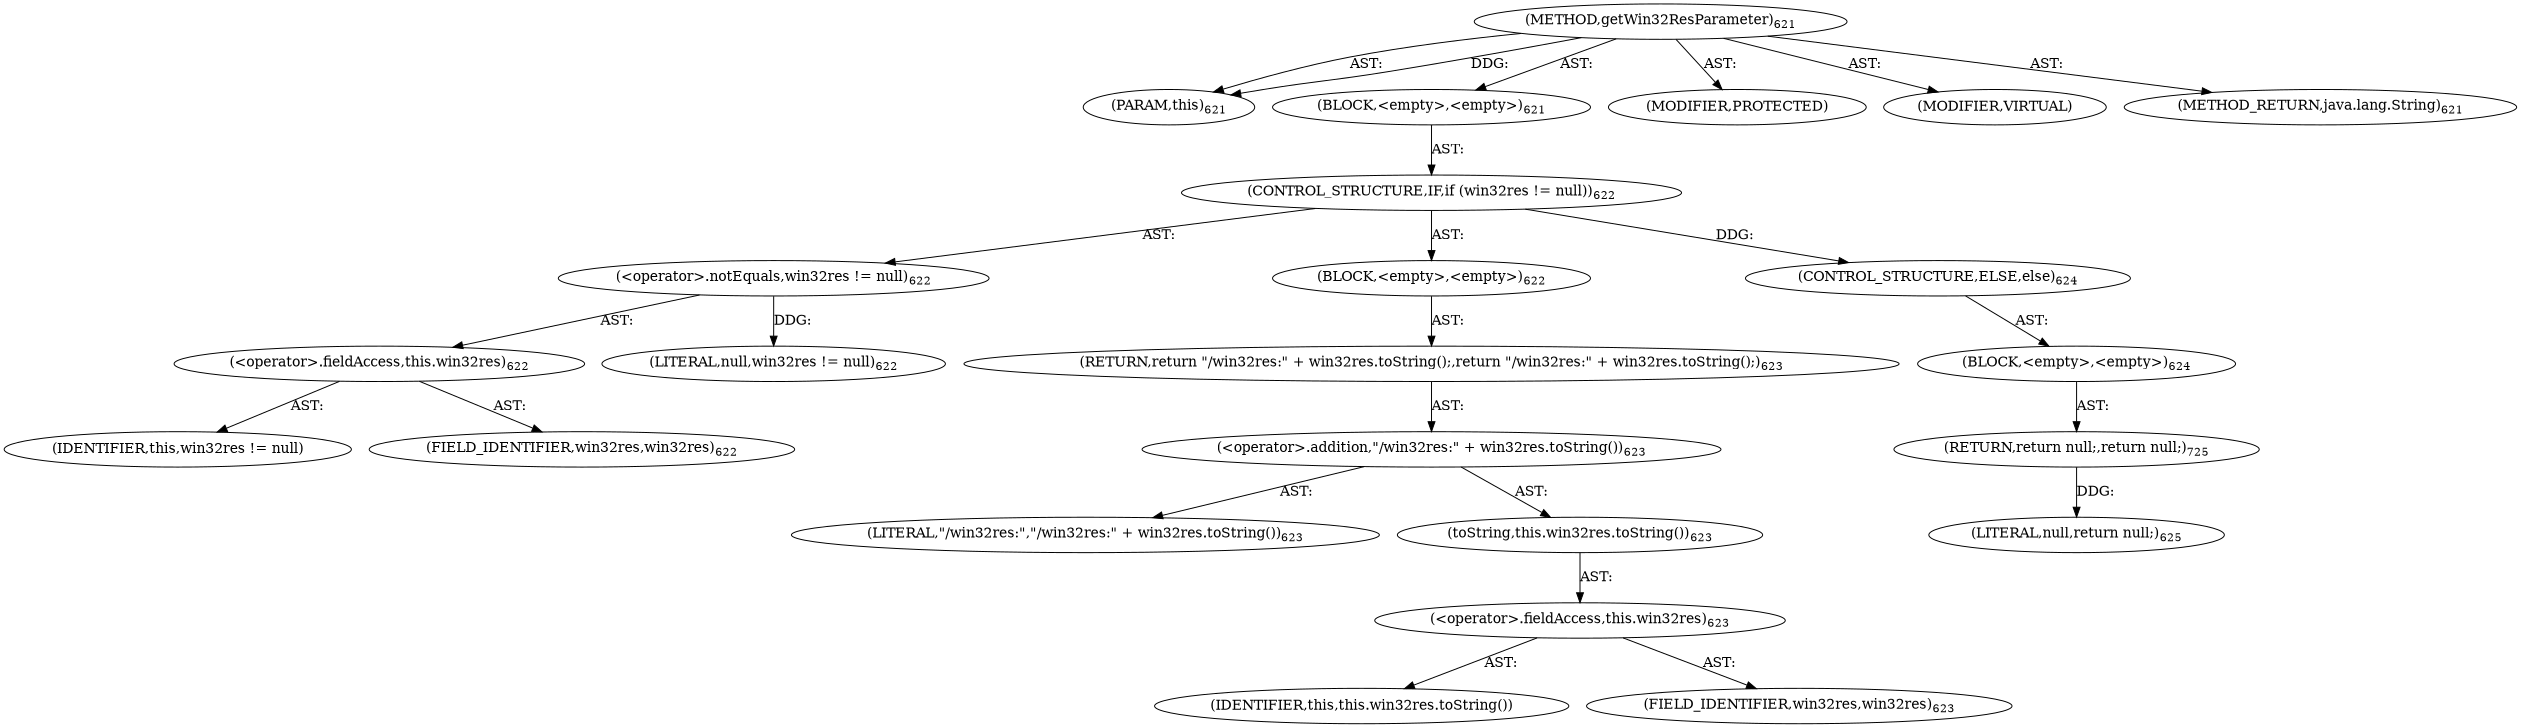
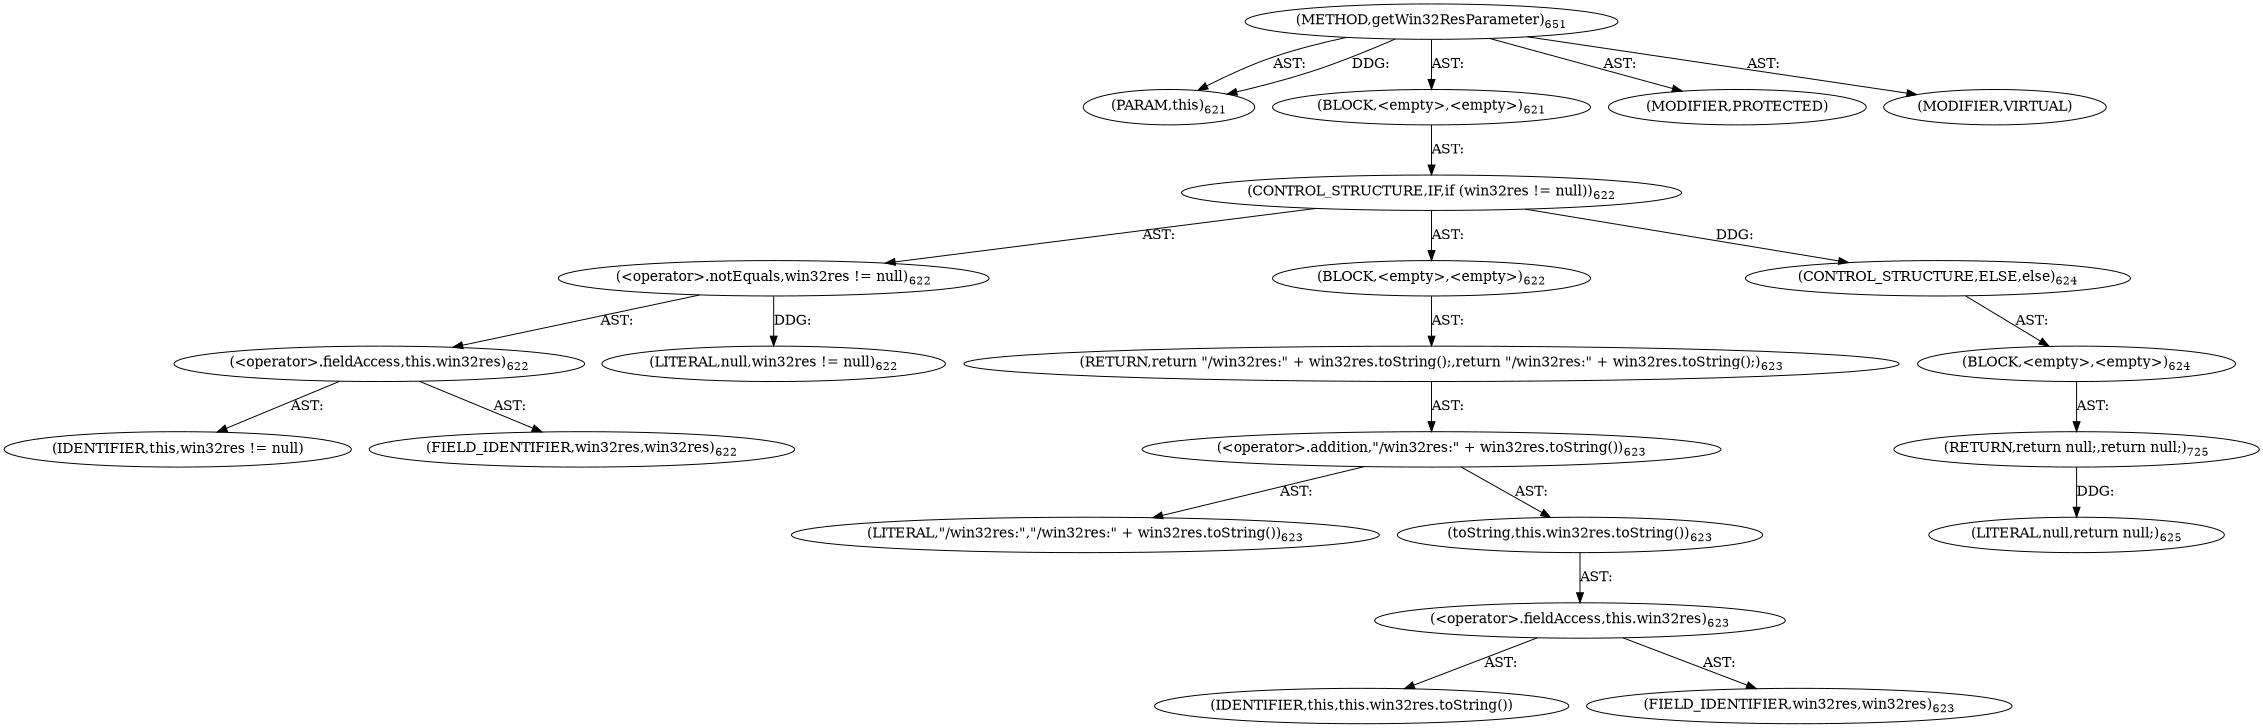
node "(METHOD,getWin32ResParameter)": text "621" -> "651"
node "(METHOD_RETURN,java.lang.String)": removed
